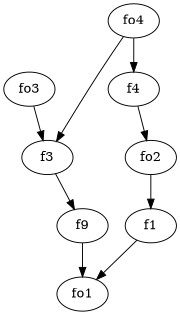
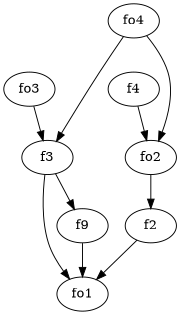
edge "fo4" -> "f4": now "fo4" -> "fo2"
edge "f3" -> "fo1": added
node "f1": label "f1" -> "f2"
